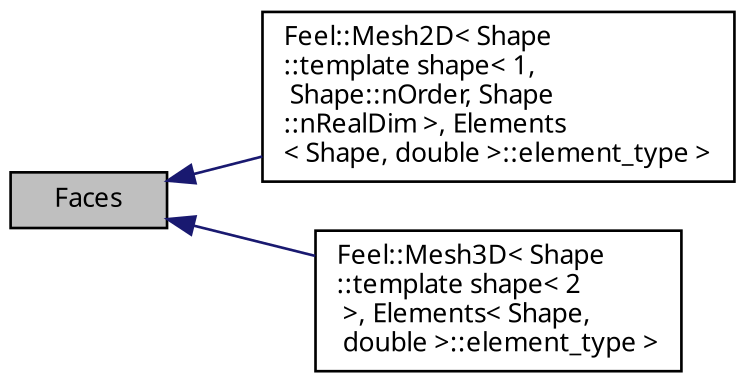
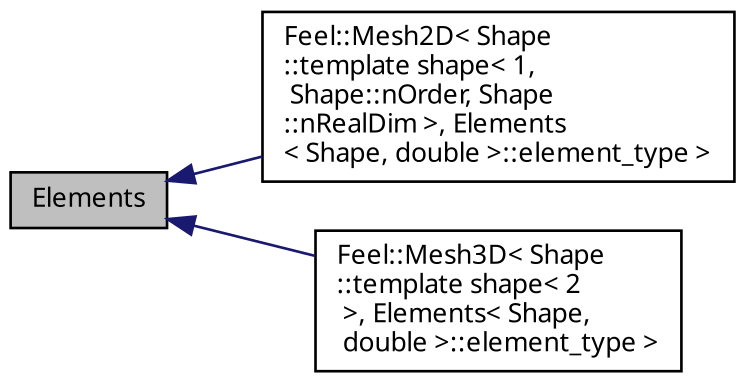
node "Faces": label "Faces" -> "Elements"
